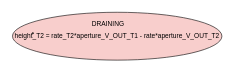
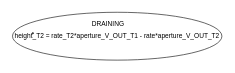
node "height_T2 = rate_T2*aperture_V_OUT_T1 - rate*aperture_V_OUT_T2": fillcolor #f8cecc -> #ffffff
